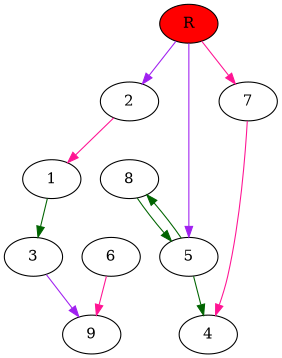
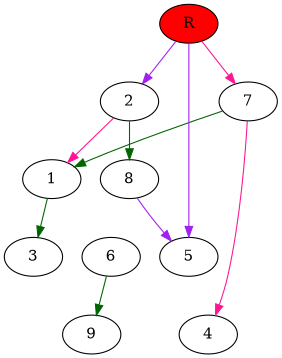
edge "7" -> "1": added
edge "8" -> "5": color darkgreen -> purple
edge "5" -> "8": now "2" -> "8"
edge "6" -> "9": color deeppink -> darkgreen
edge "5" -> "4": removed
edge "3" -> "9": removed
